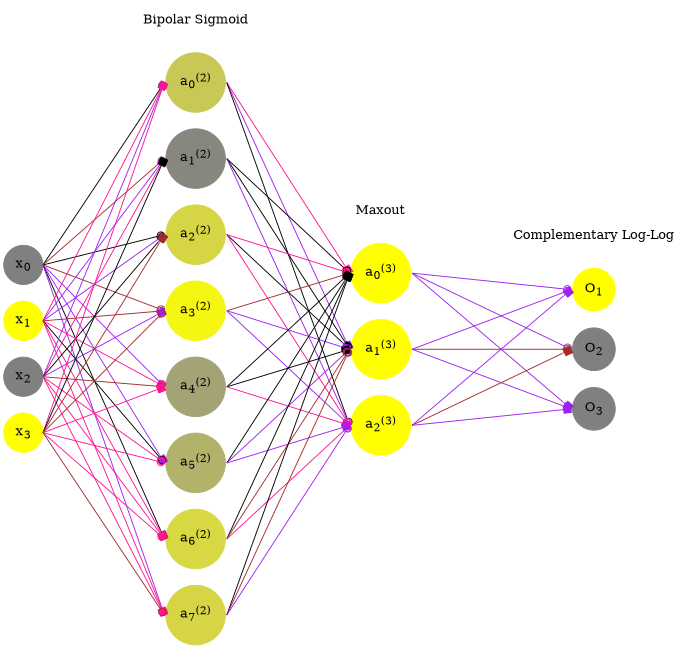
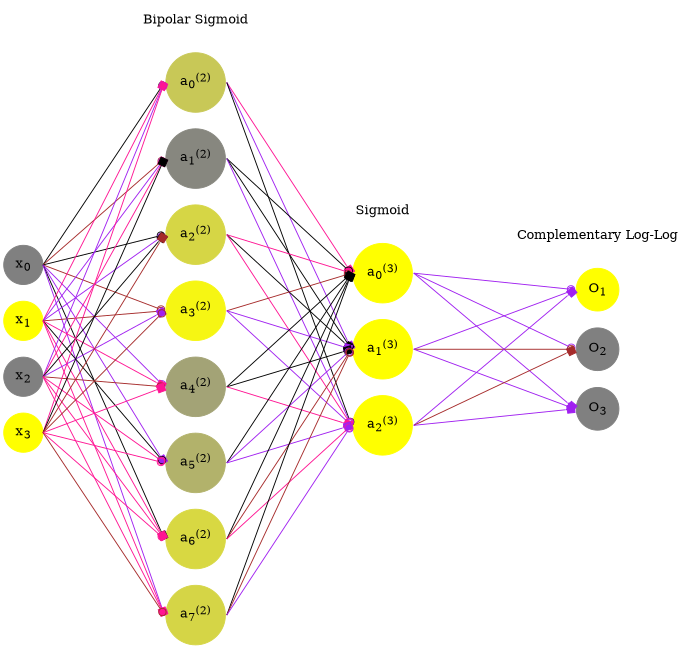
node "Maxout": label "Maxout" -> "Sigmoid"
